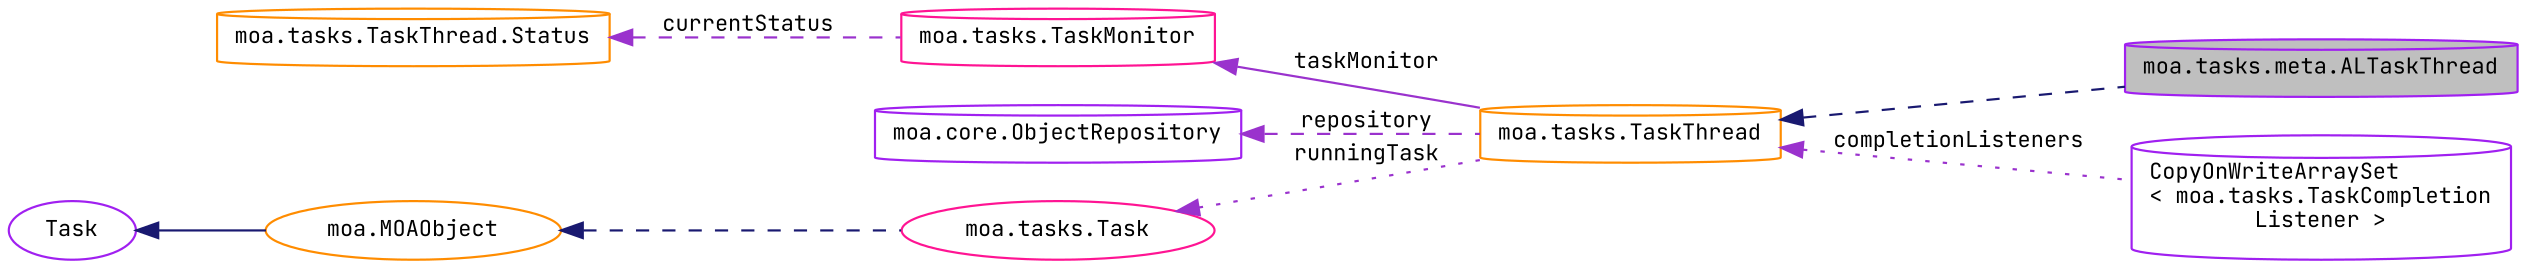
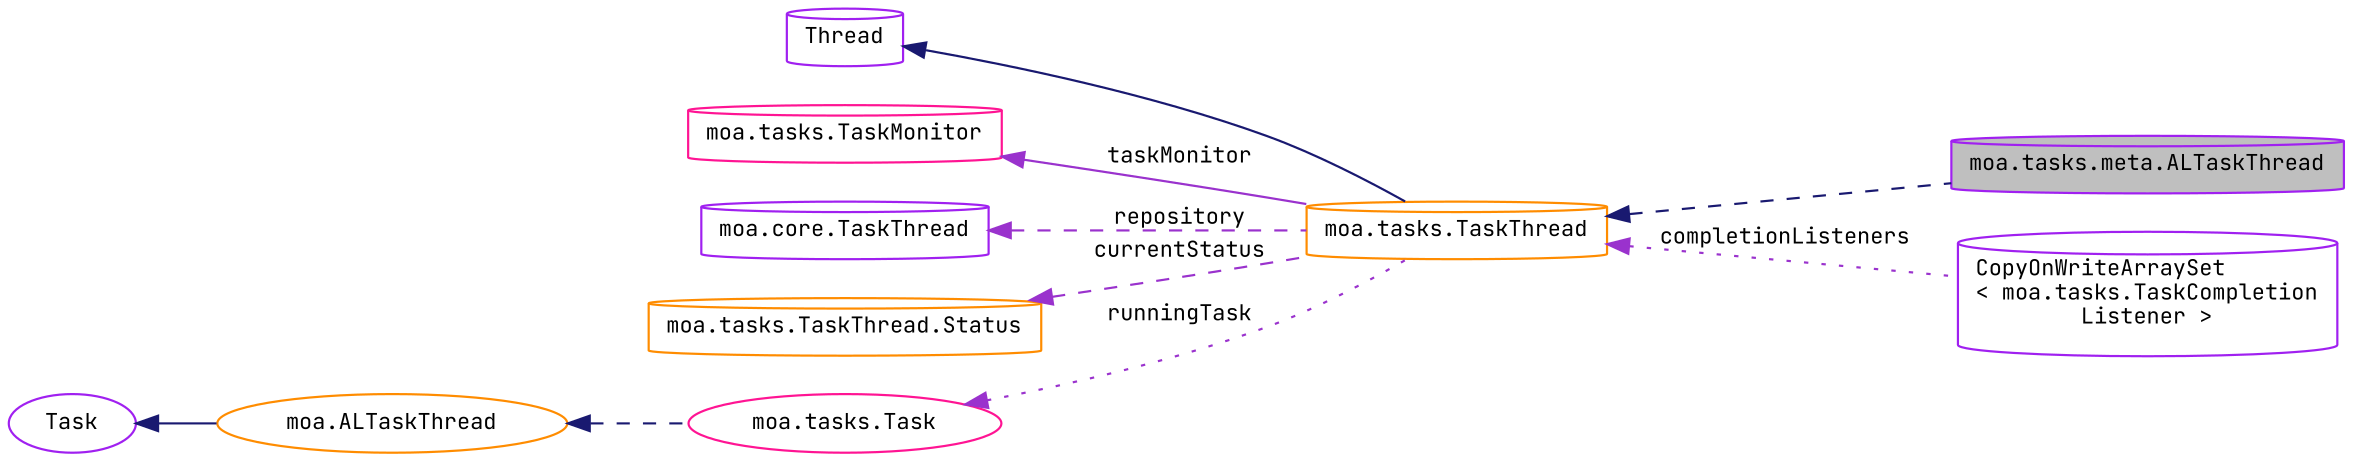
edge "moa.tasks.TaskMonitor" -> "moa.tasks.TaskThread.Status": now "moa.tasks.TaskThread" -> "moa.tasks.TaskThread.Status"
node "Thread": added
node "moa.core.ObjectRepository": label "moa.core.ObjectRepository" -> "moa.core.TaskThread"
node "moa.MOAObject": label "moa.MOAObject" -> "moa.ALTaskThread"
